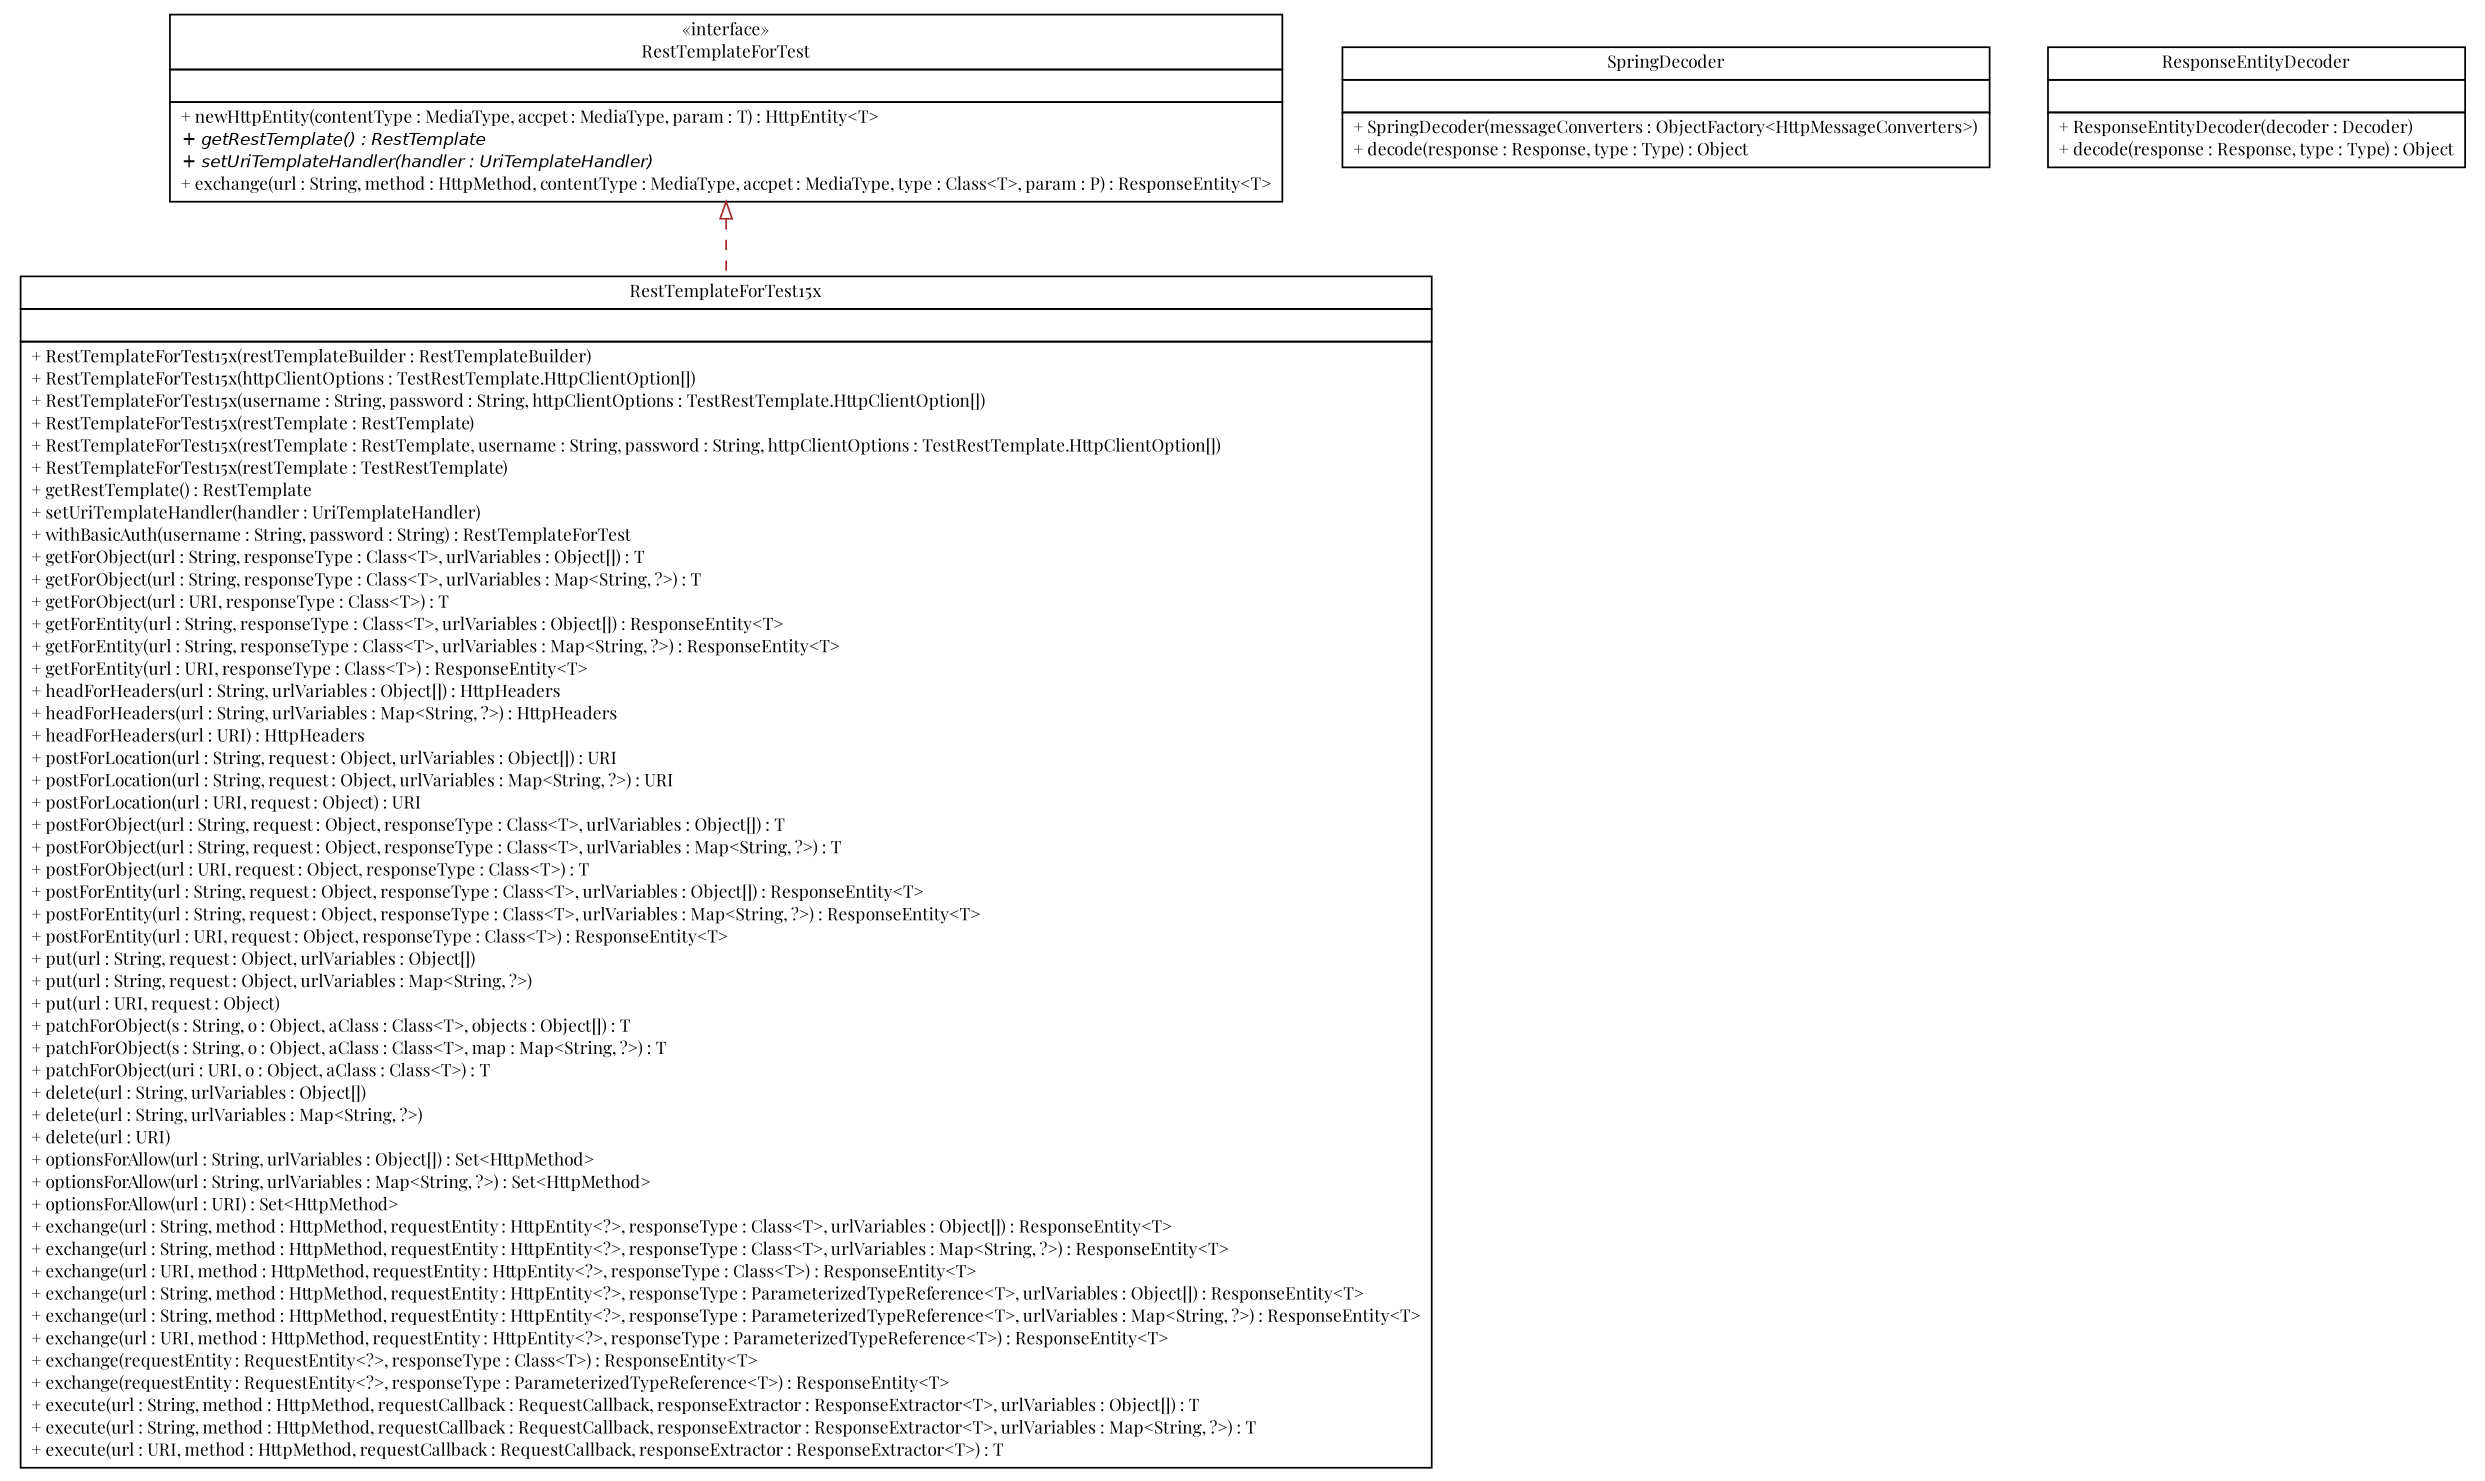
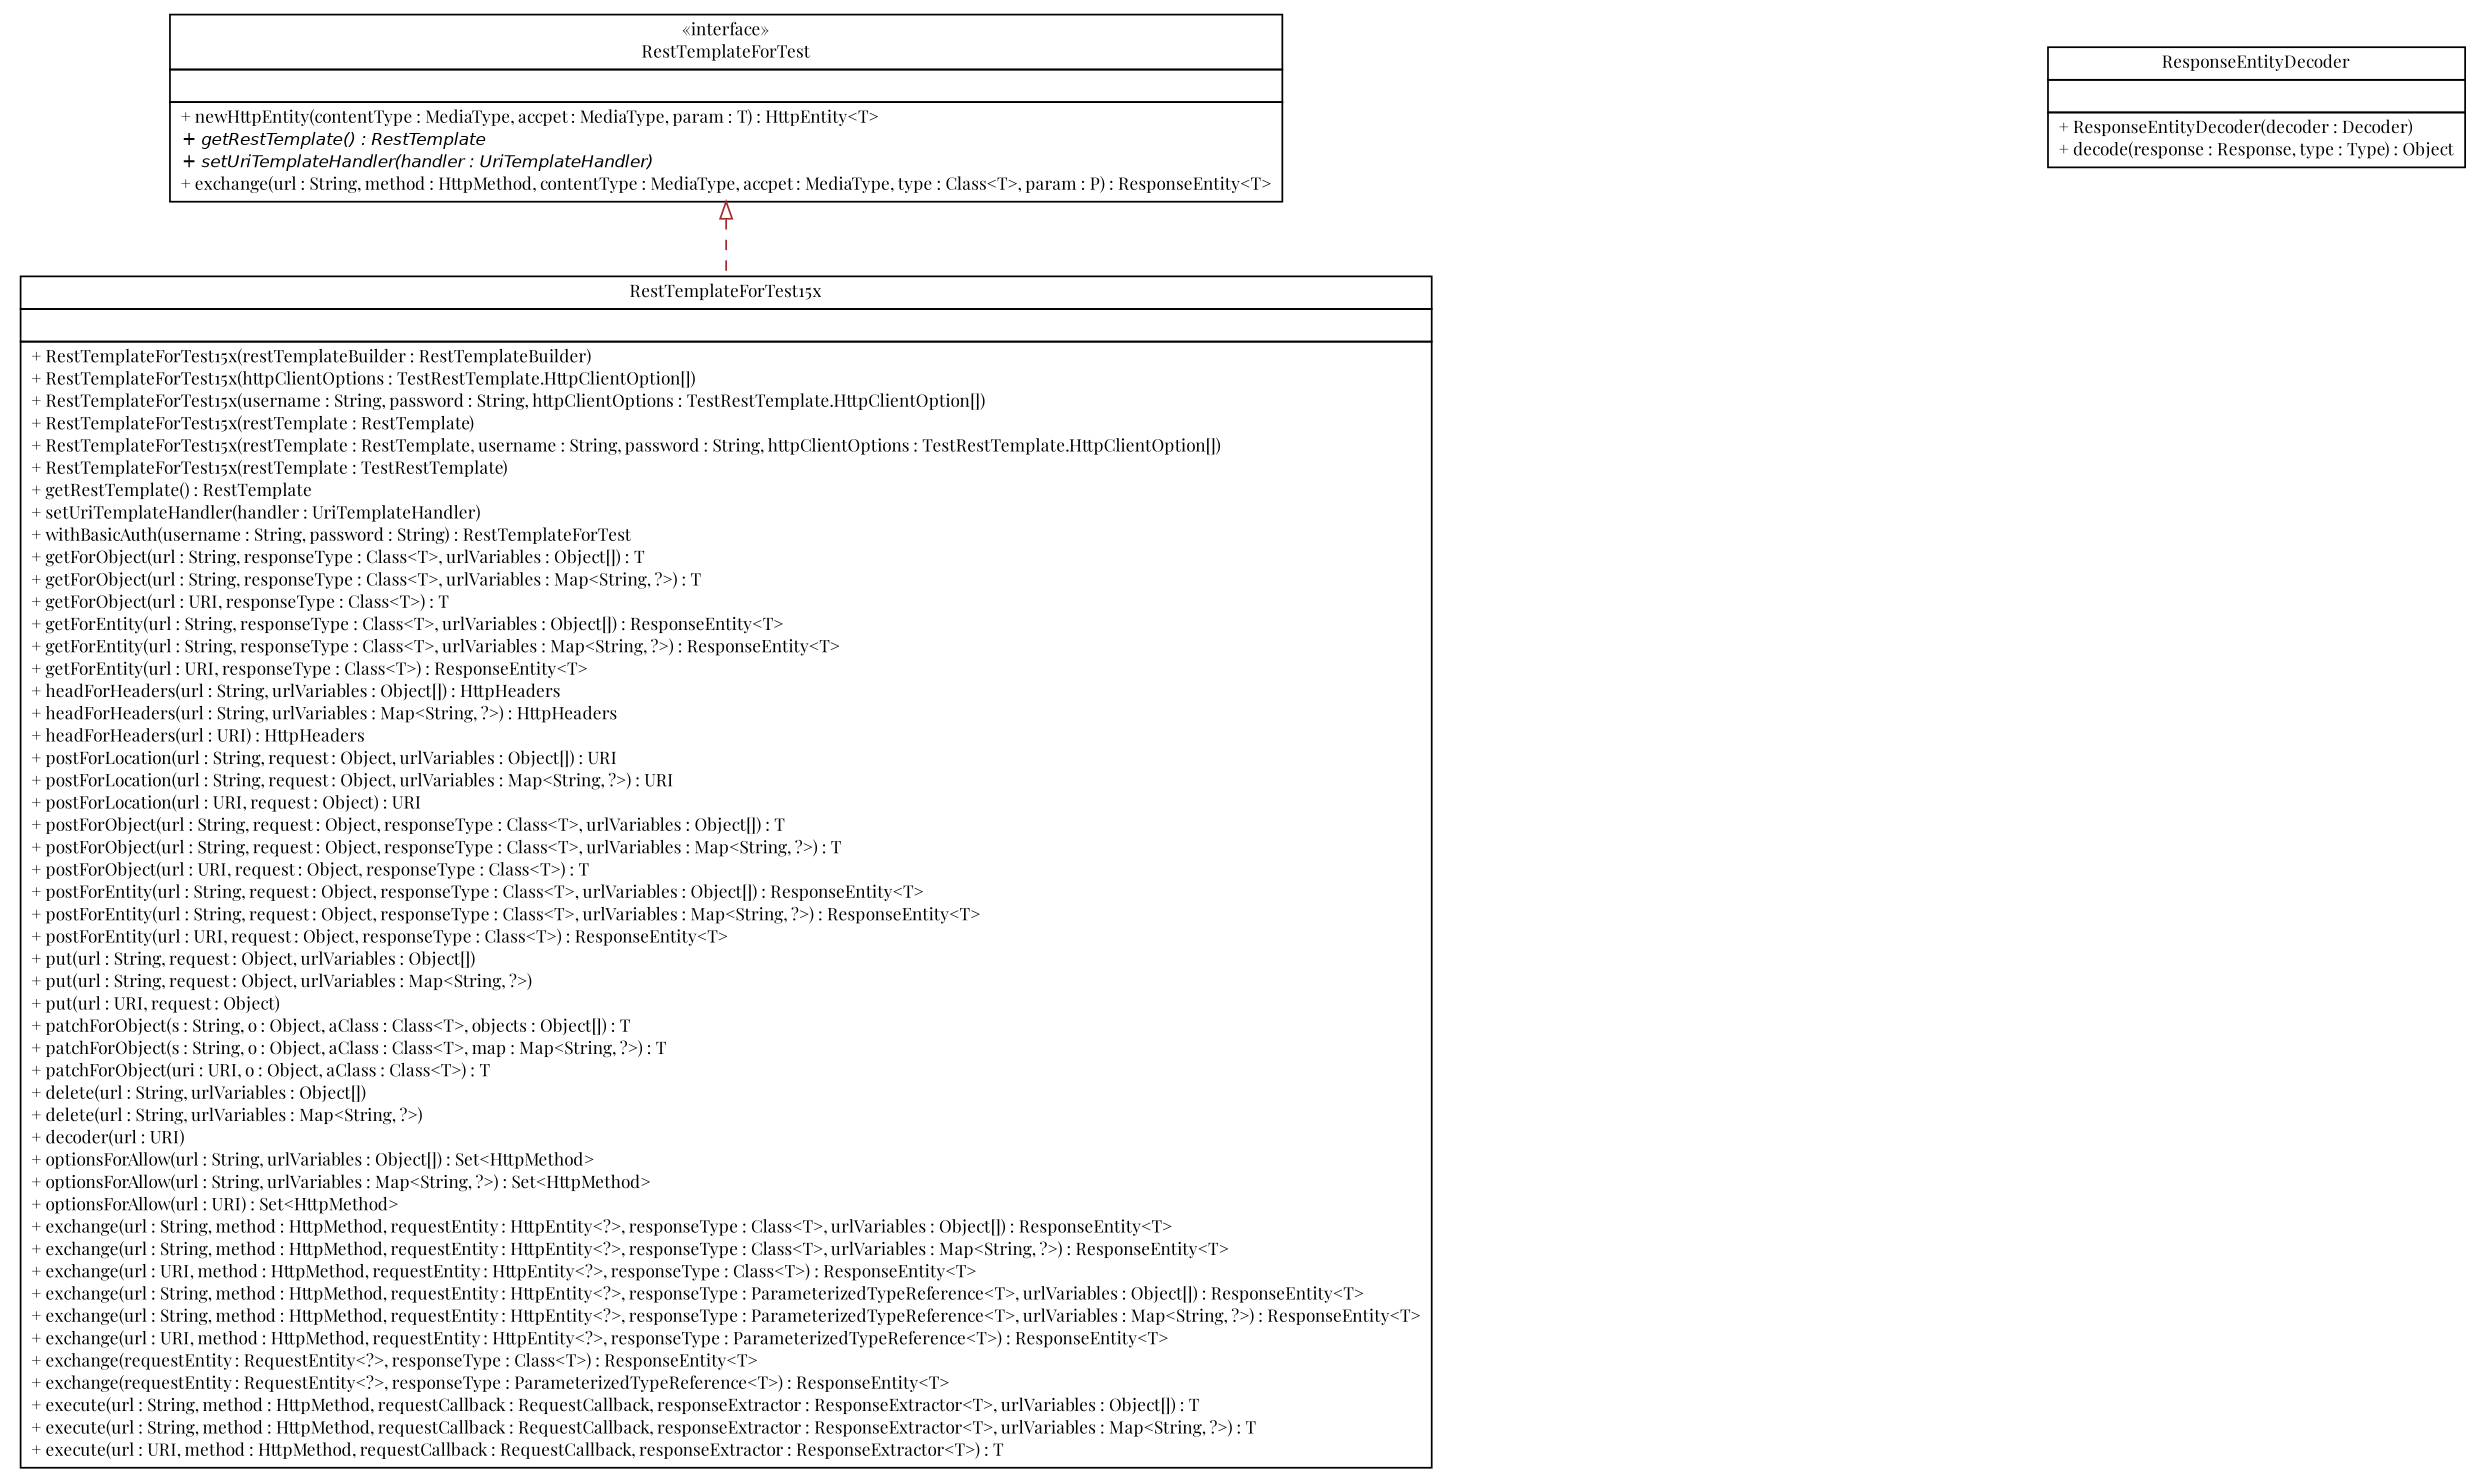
node "SpringDecoder": removed
node "RestTemplateForTest15x": text "+ delete(url : URI)" -> "+ decoder(url : URI)"
